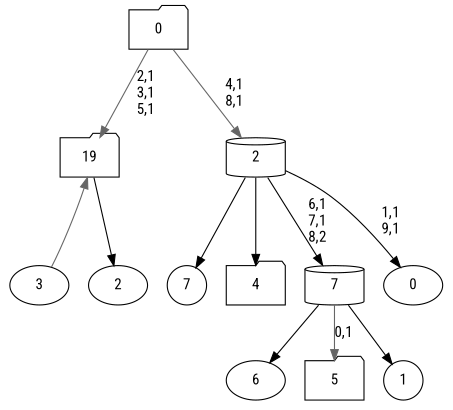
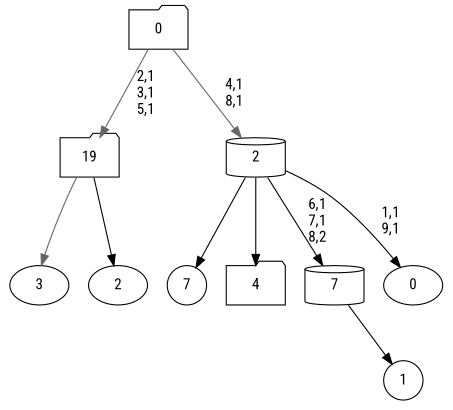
edge "3" -> "19": reversed
node "6": removed
node "5": removed
